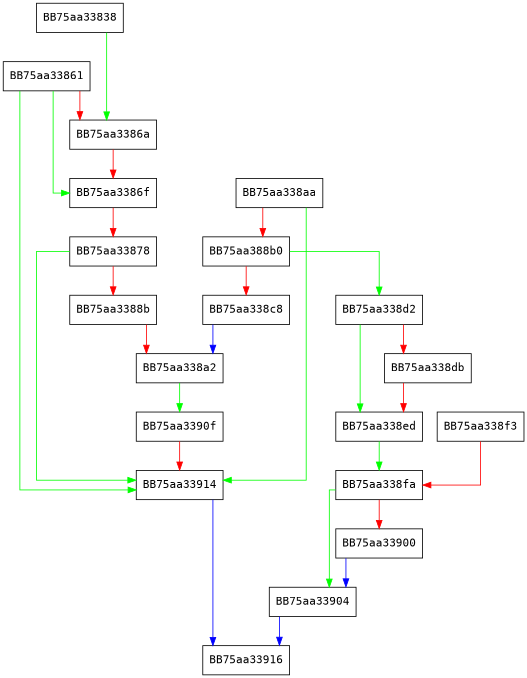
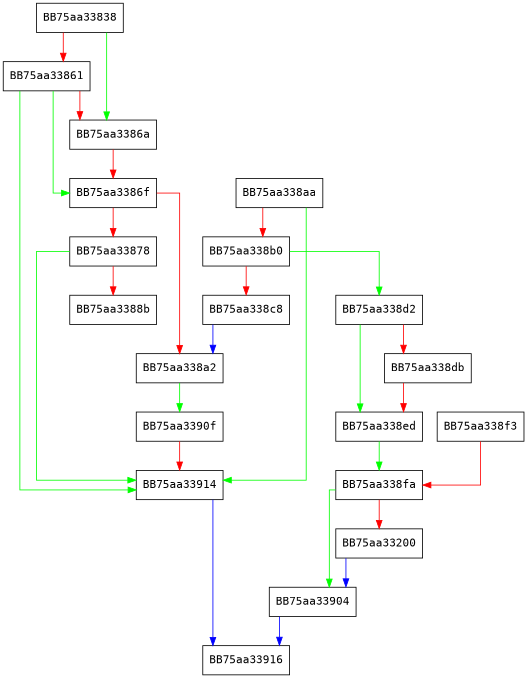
edge "BB75aa33838" -> "BB75aa33861": added
node "BB75aa388b0": label "BB75aa388b0" -> "BB75aa338b0"
edge "BB75aa3388b" -> "BB75aa338a2": now "BB75aa3386f" -> "BB75aa338a2"
node "BB75aa33900": label "BB75aa33900" -> "BB75aa33200"
